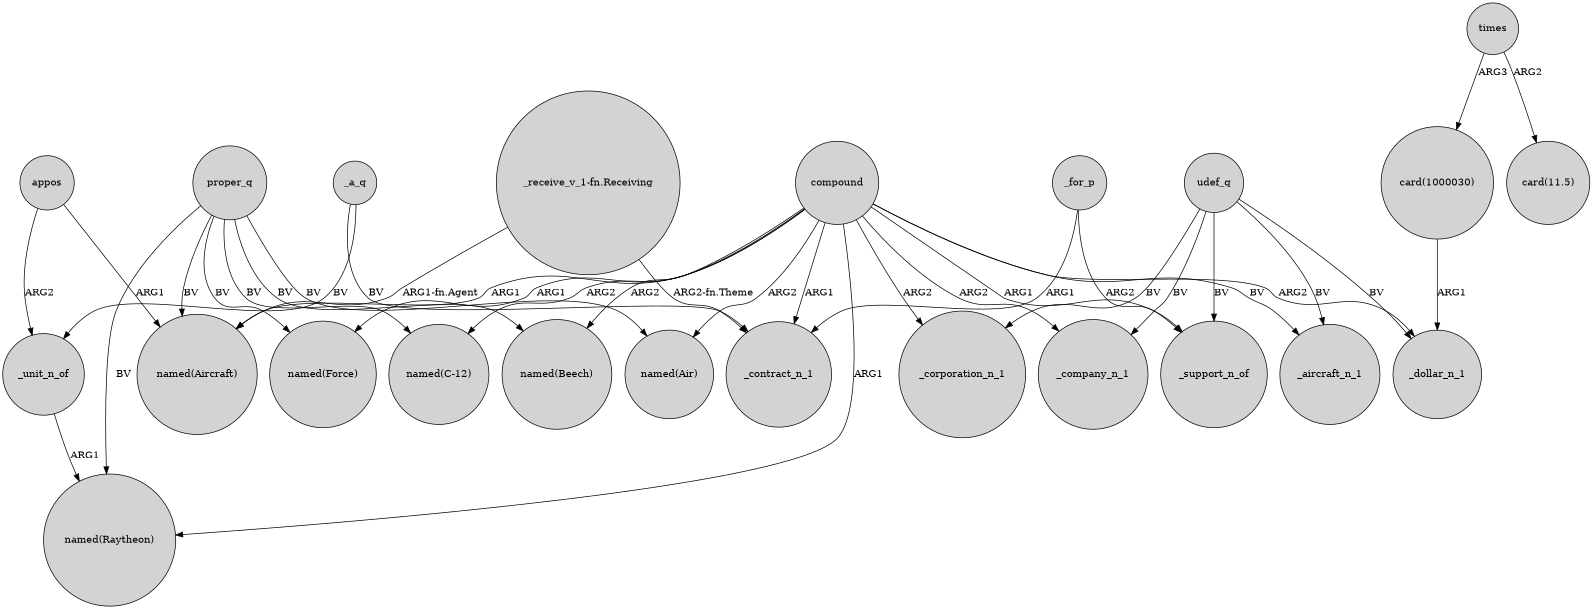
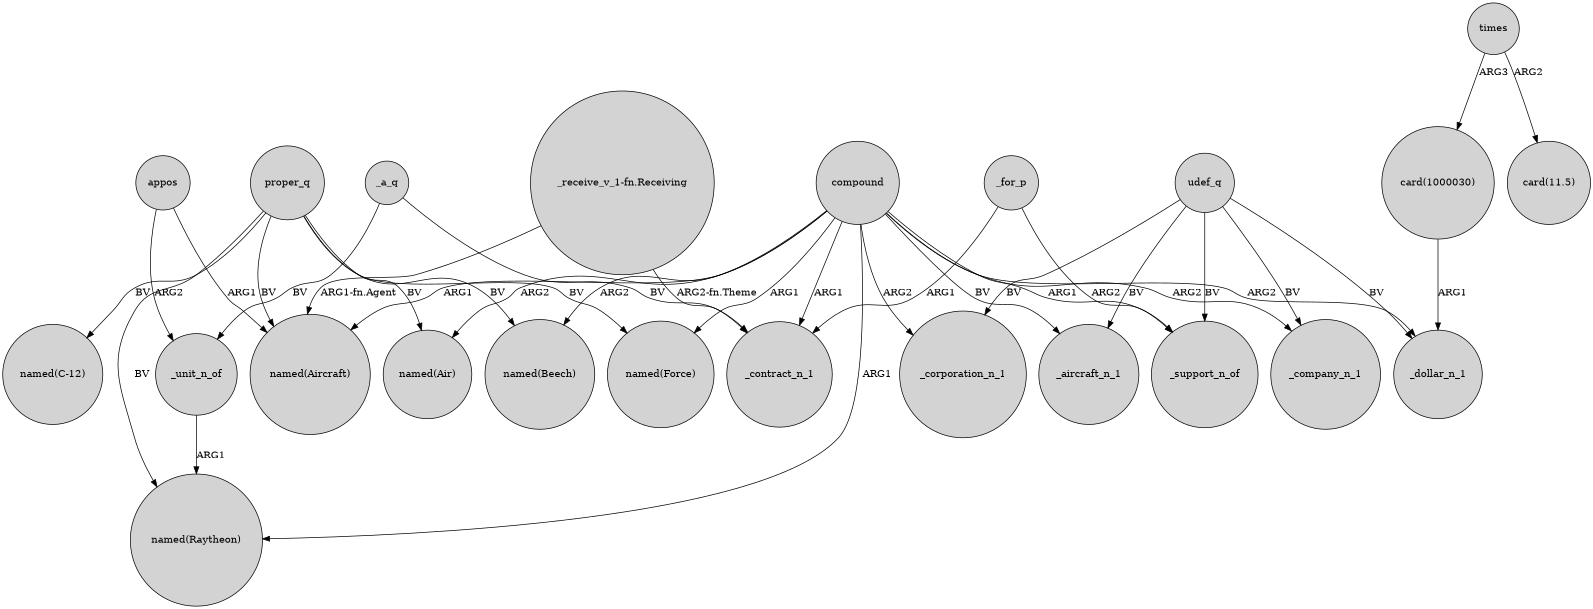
edge "compound" -> "named(C-12)": removed, label "ARG2"
